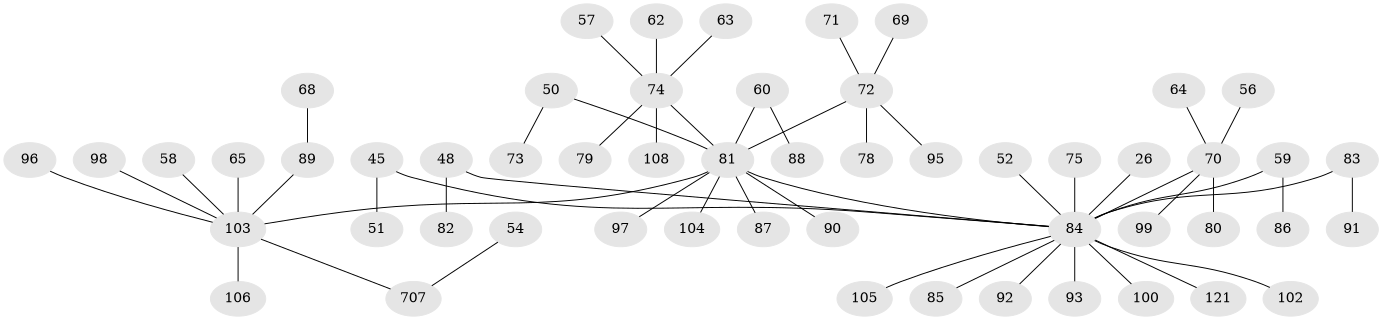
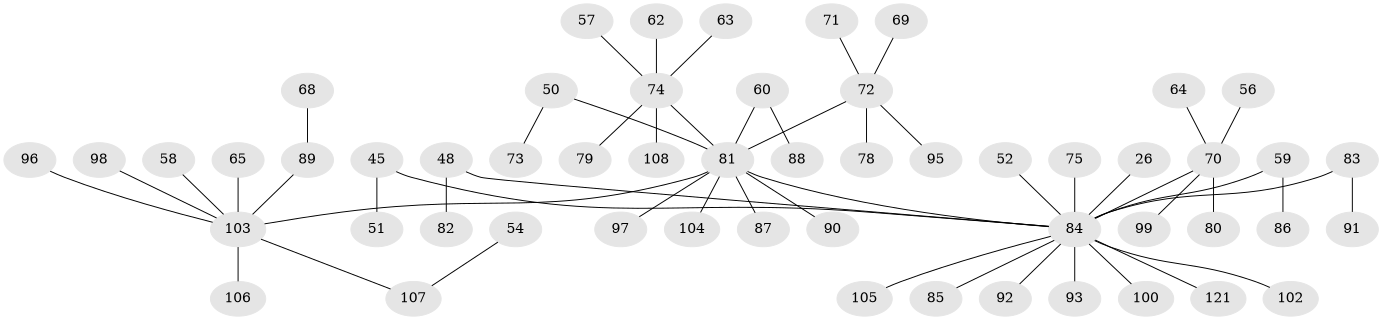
node "707": label "707" -> "107"
